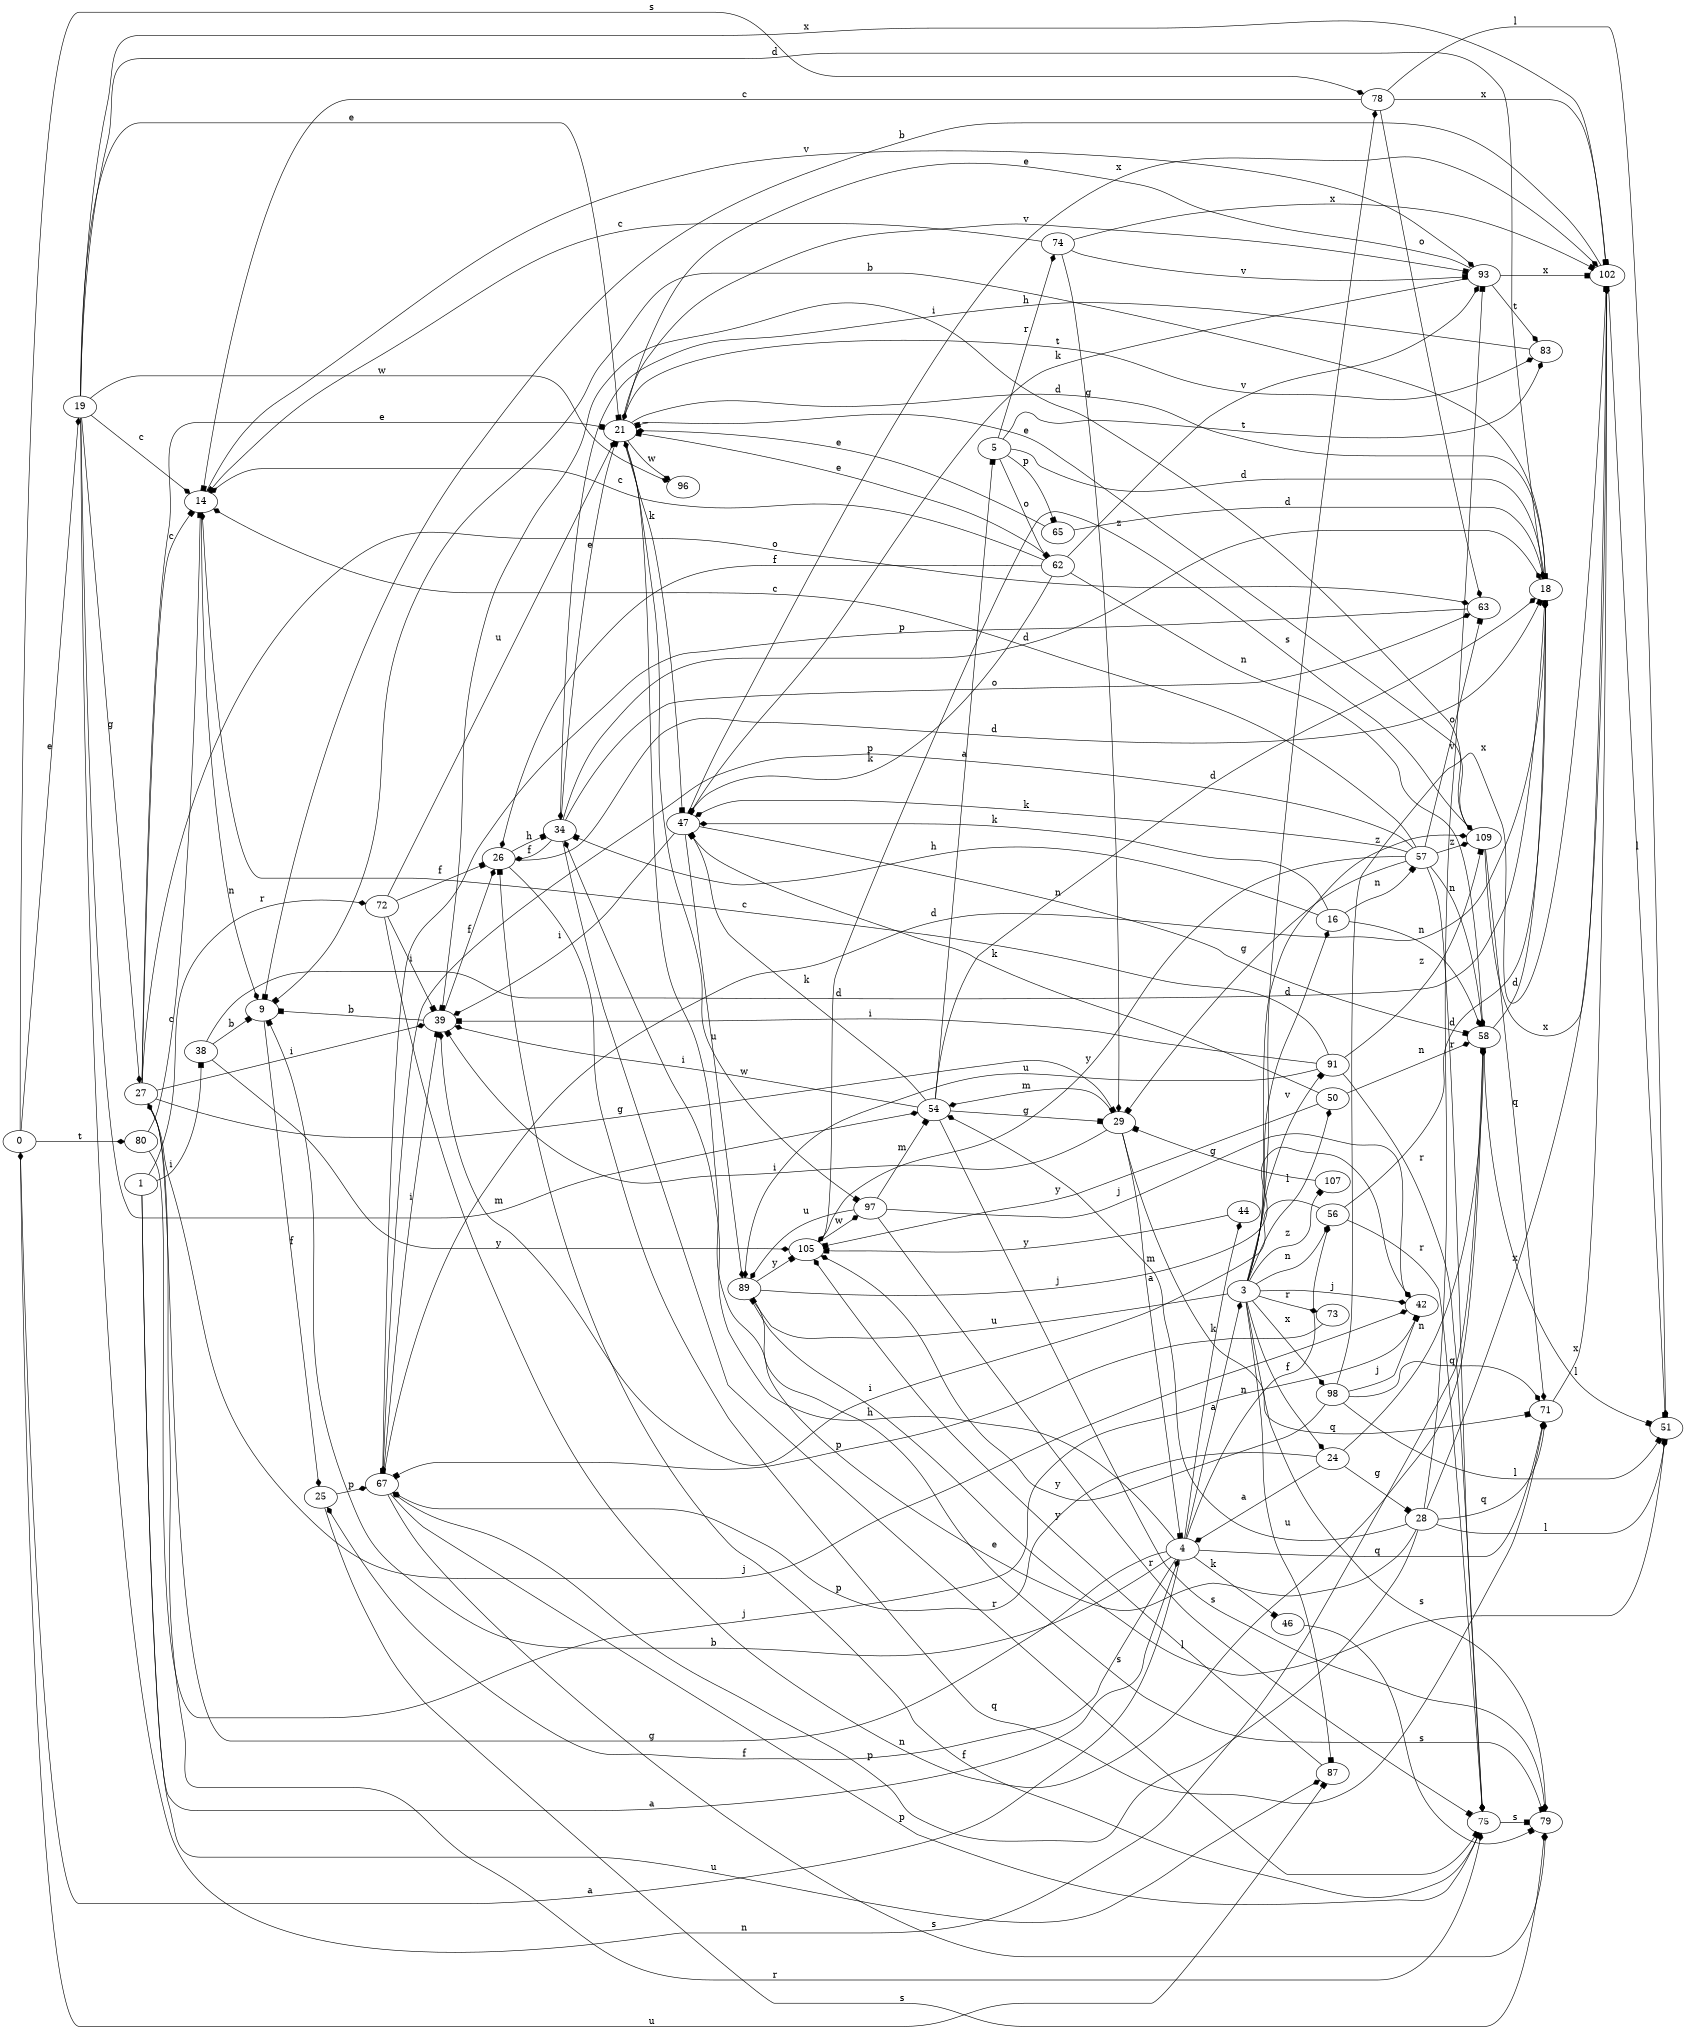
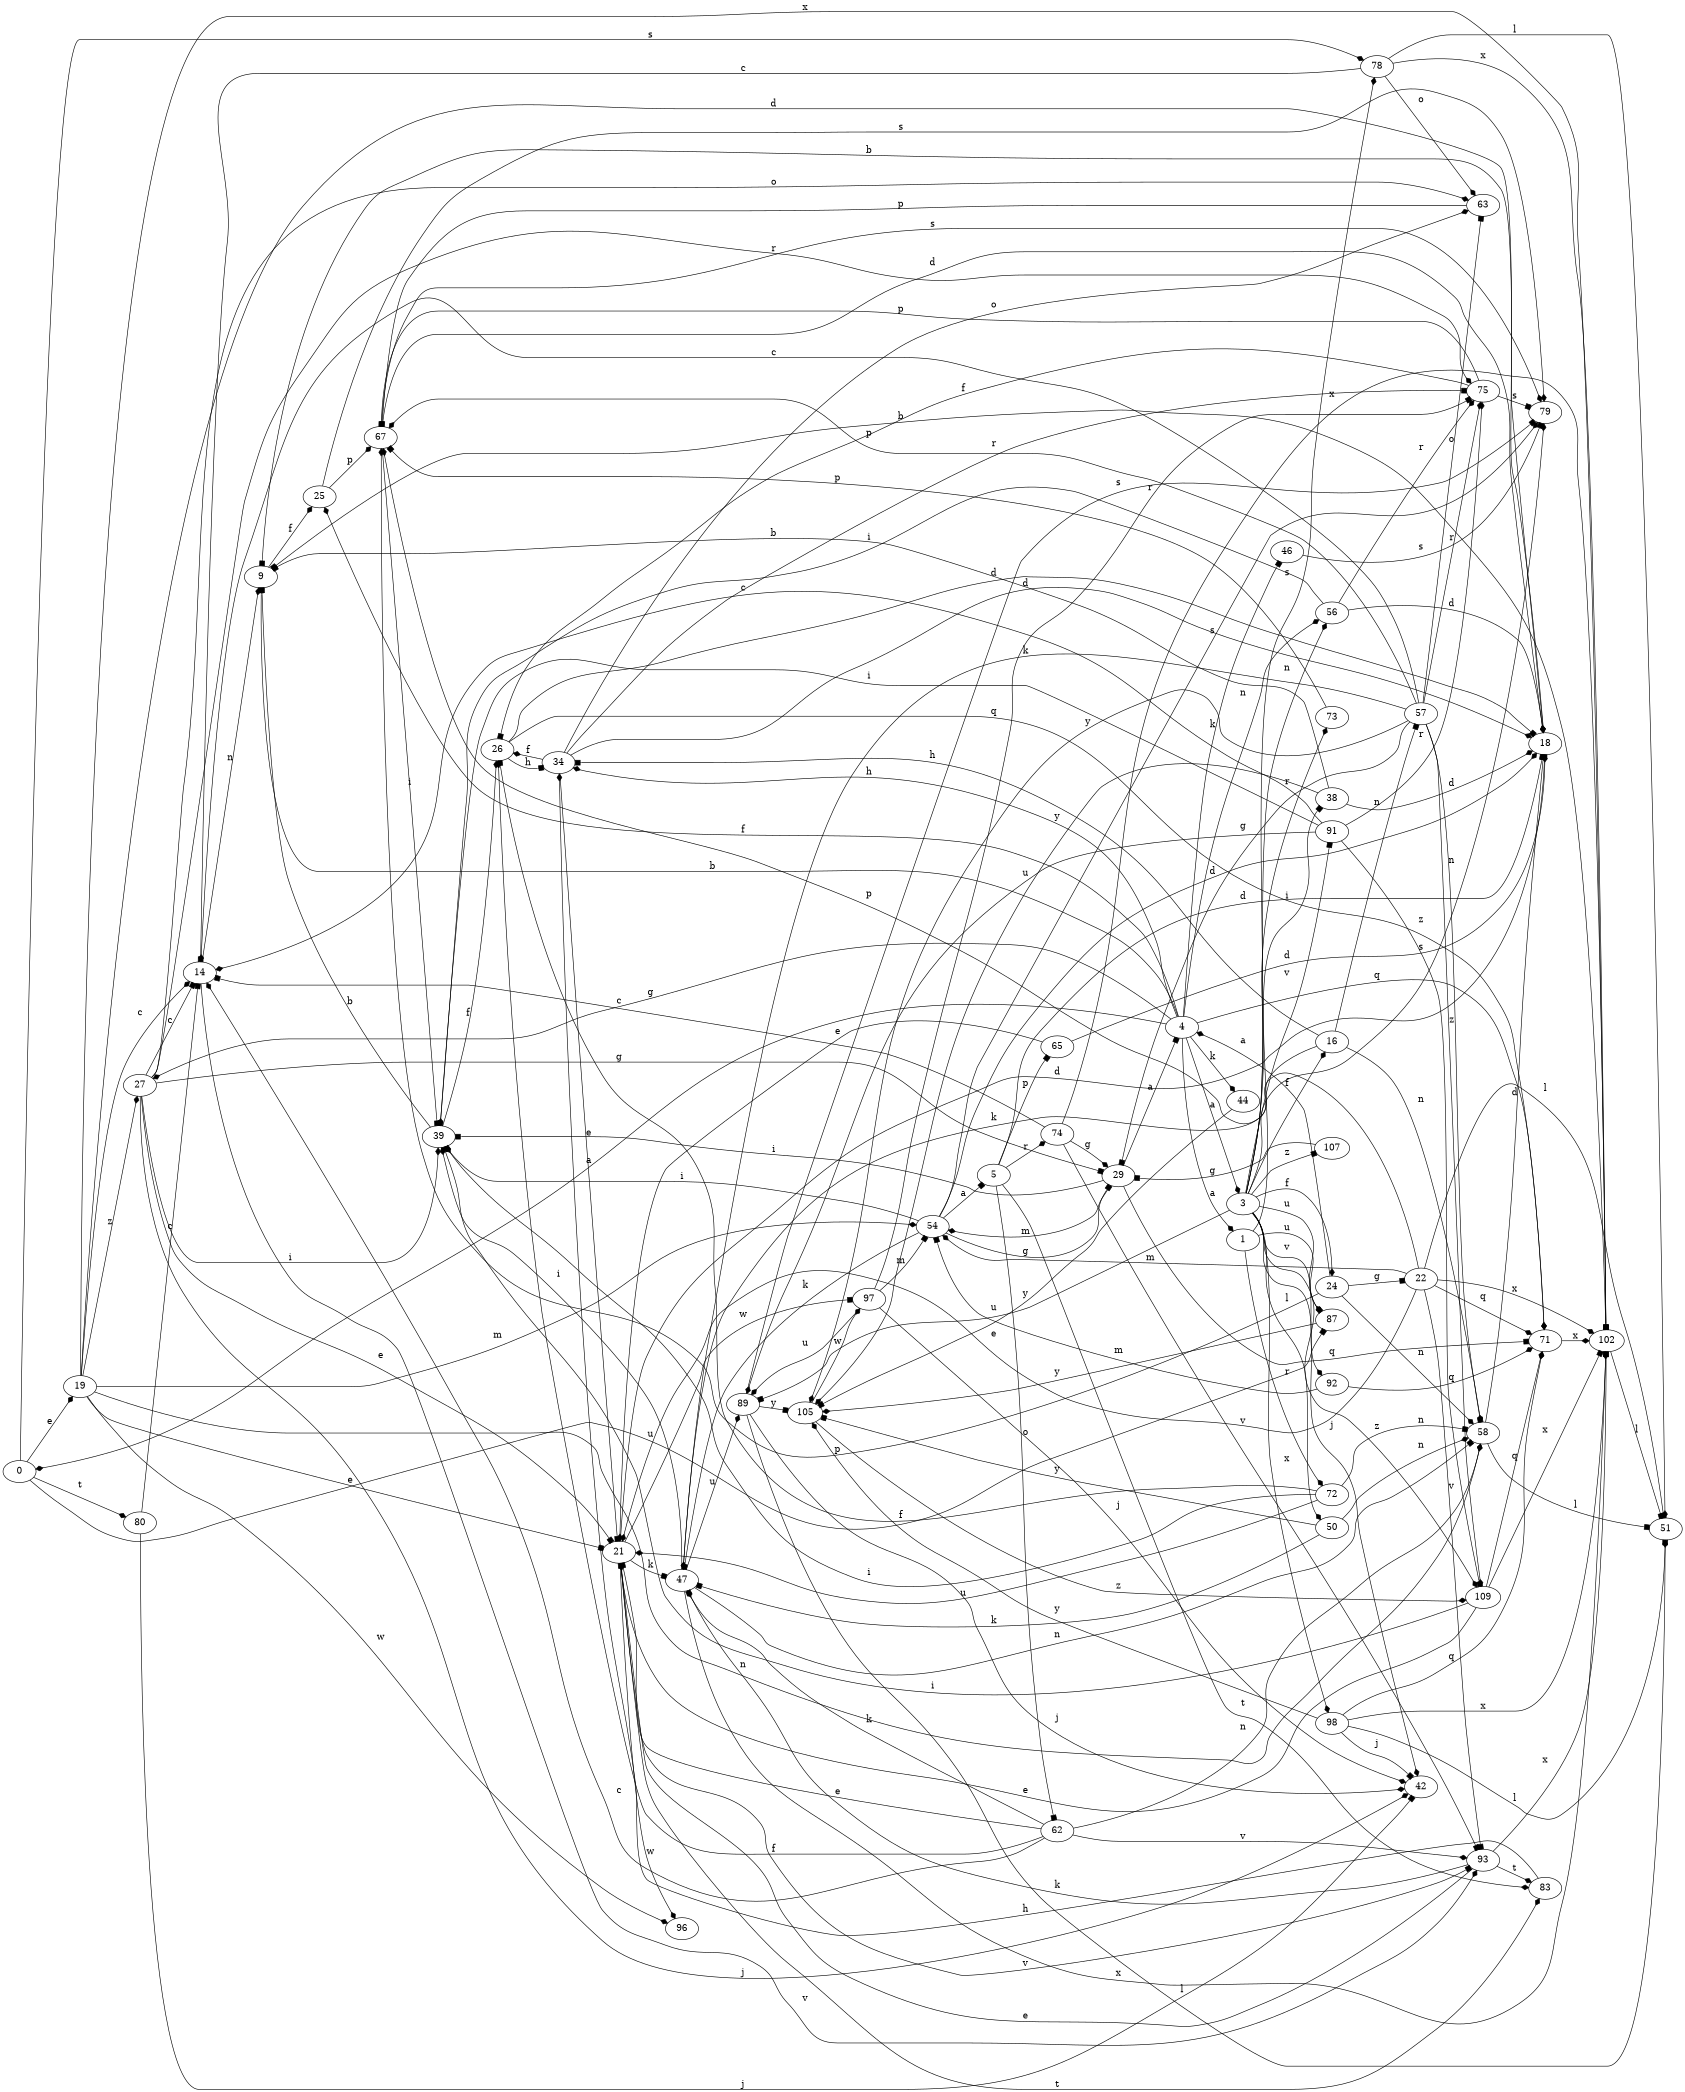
edge "19" -> "27": label "g" -> "z"
edge "3" -> "16": label "d" -> "f"
node "92": added
node "28": label "28" -> "22"
edge "1" -> "4": reversed
edge "67" -> "75": reversed
